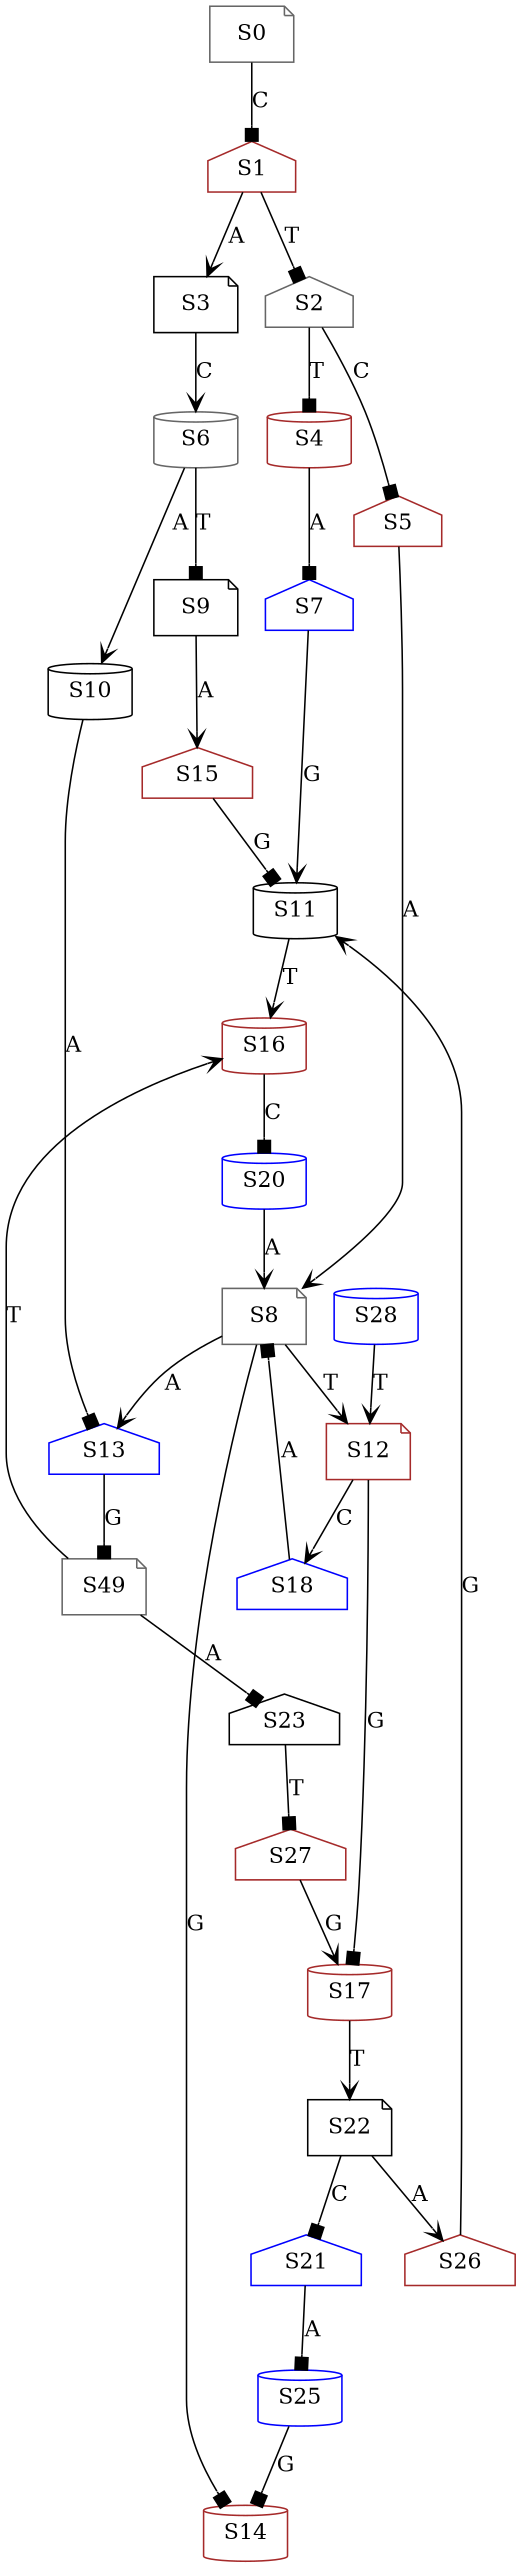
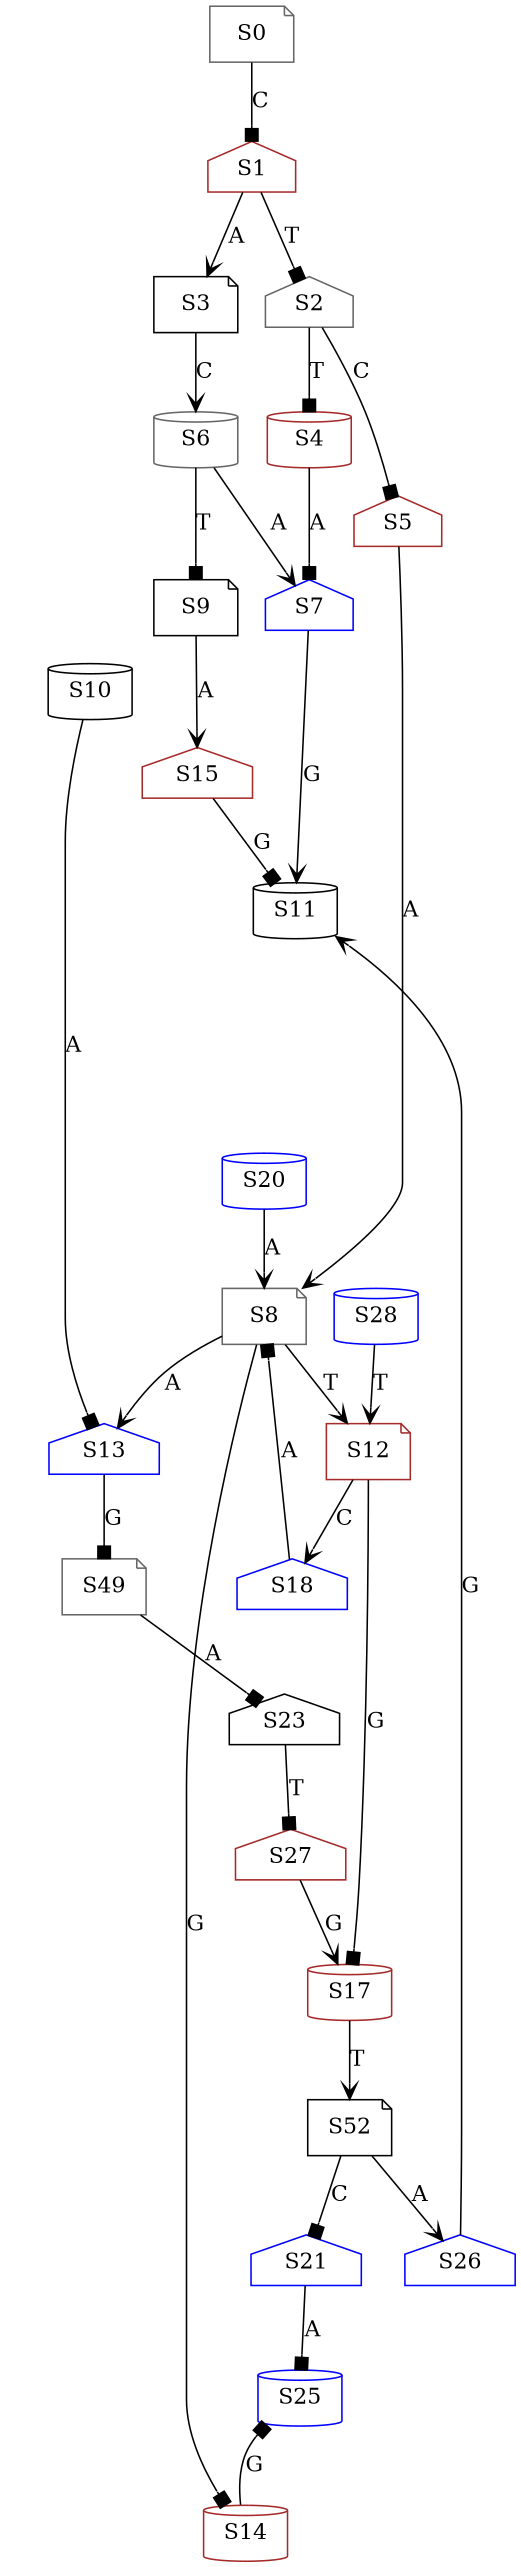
edge "S6" -> "S10": now "S6" -> "S7"
node "S16": removed
node "S22": label "S22" -> "S52"
node "S26": color brown -> blue
edge "S25" -> "S14": reversed
